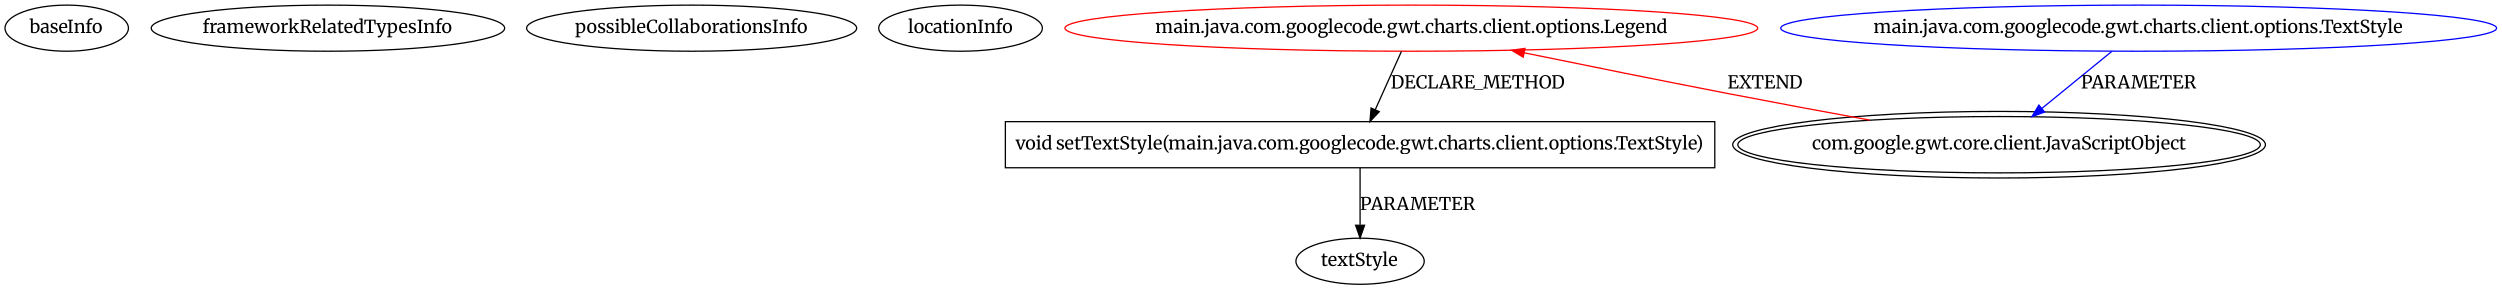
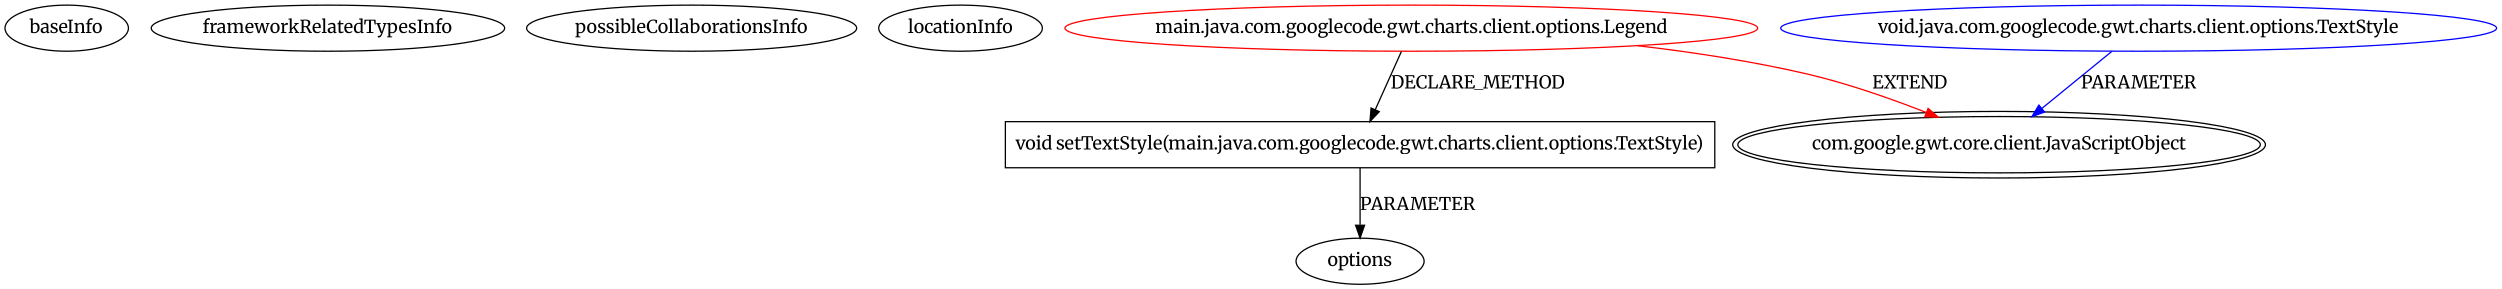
node "main.java.com.googlecode.gwt.charts.client.options.TextStyle": label "main.java.com.googlecode.gwt.charts.client.options.TextStyle" -> "void.java.com.googlecode.gwt.charts.client.options.TextStyle"
edge "com.google.gwt.core.client.JavaScriptObject" -> "main.java.com.googlecode.gwt.charts.client.options.Legend": reversed
node "textStyle": label "textStyle" -> "options"
